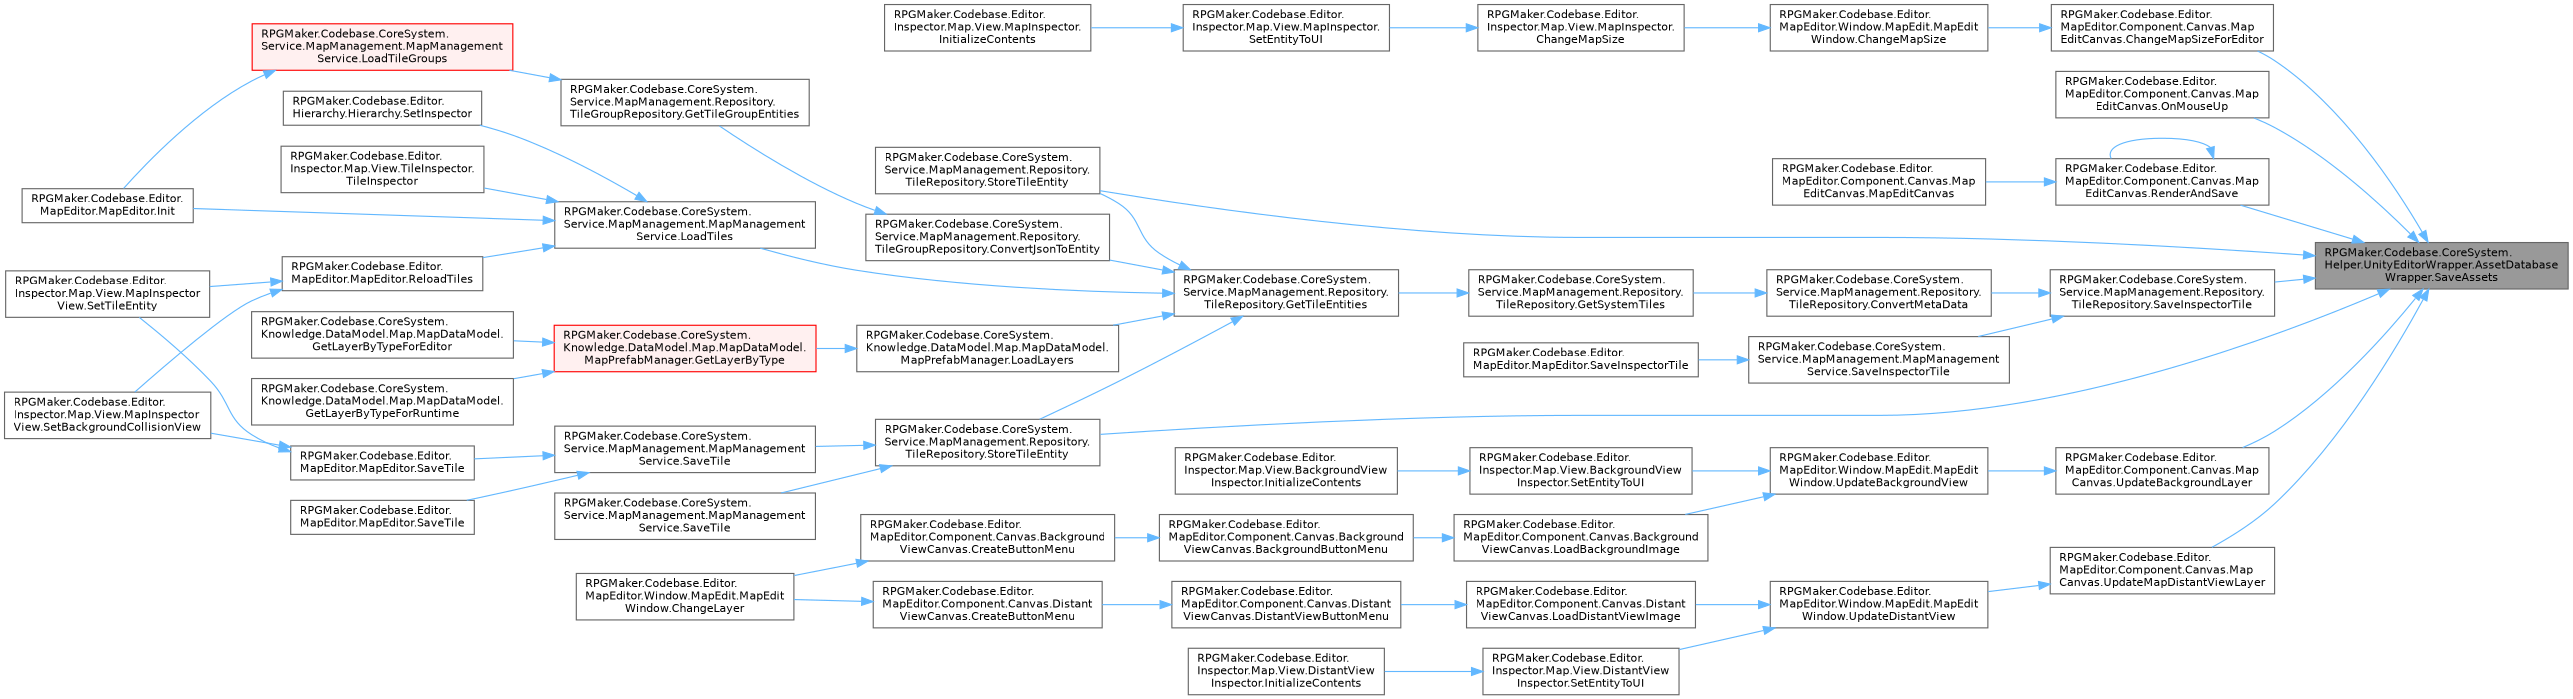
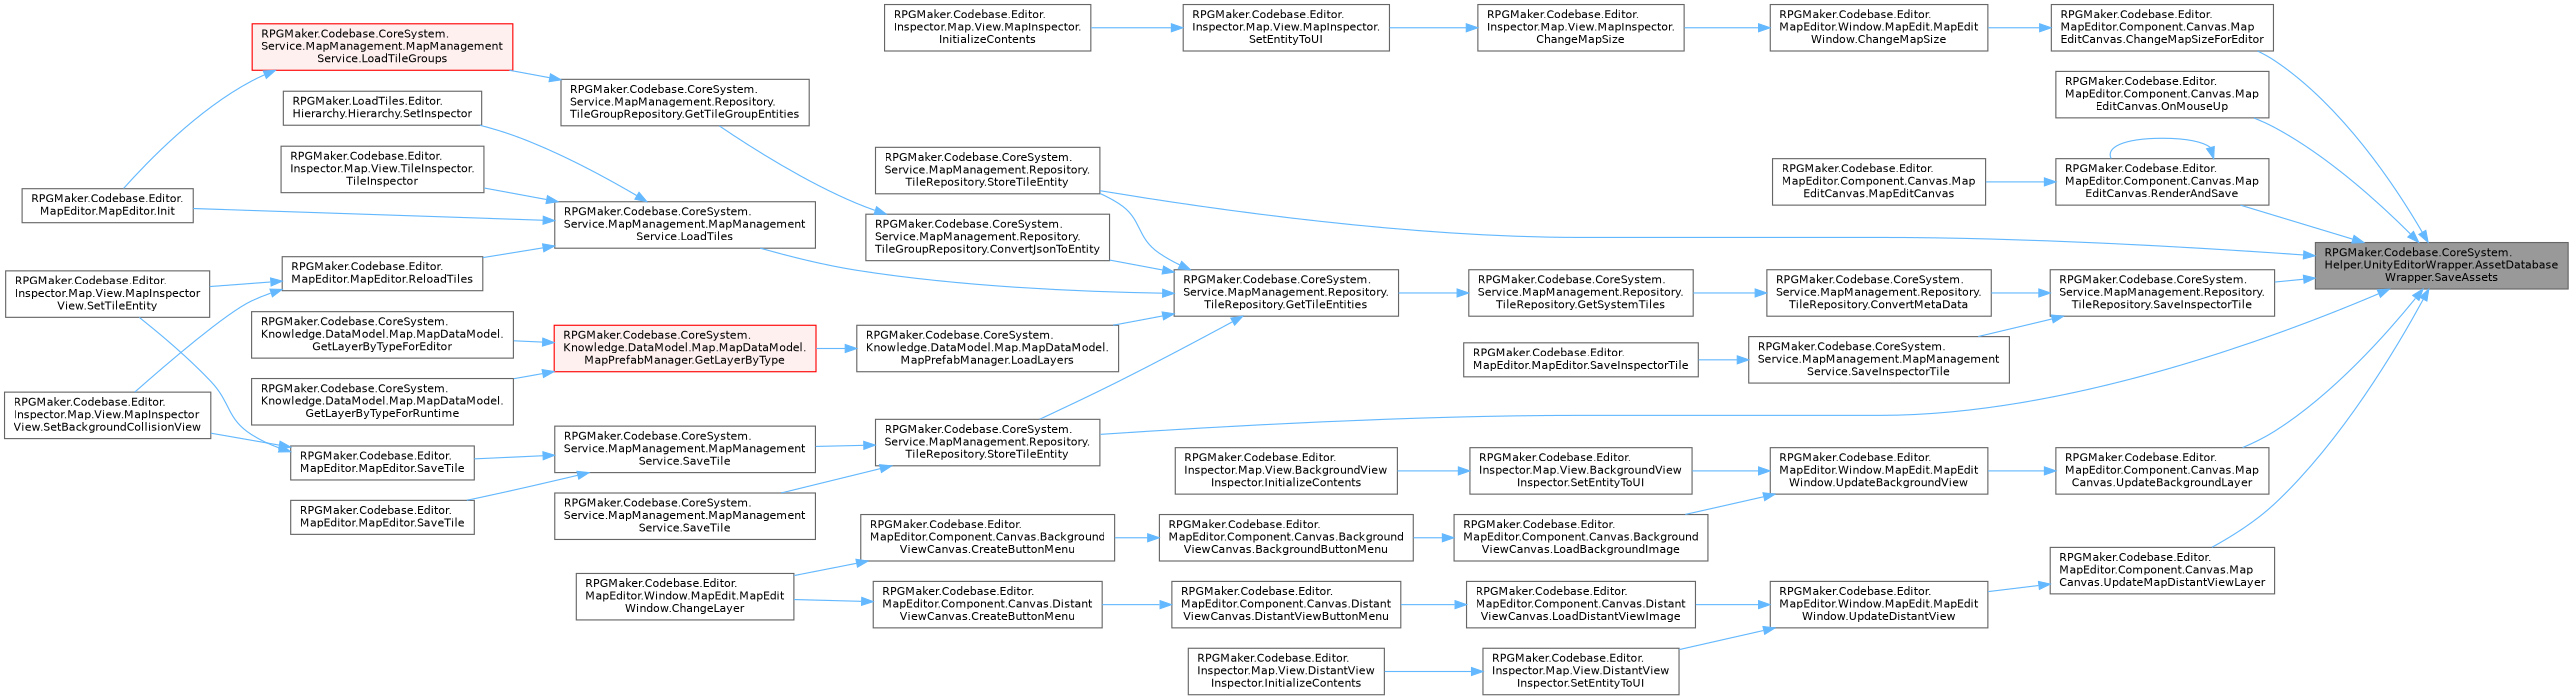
node "RPGMaker.Codebase.Editor. Hierarchy.Hierarchy.SetInspector": label "RPGMaker.Codebase.Editor. Hierarchy.Hierarchy.SetInspector" -> "RPGMaker.LoadTiles.Editor. Hierarchy.Hierarchy.SetInspector"
